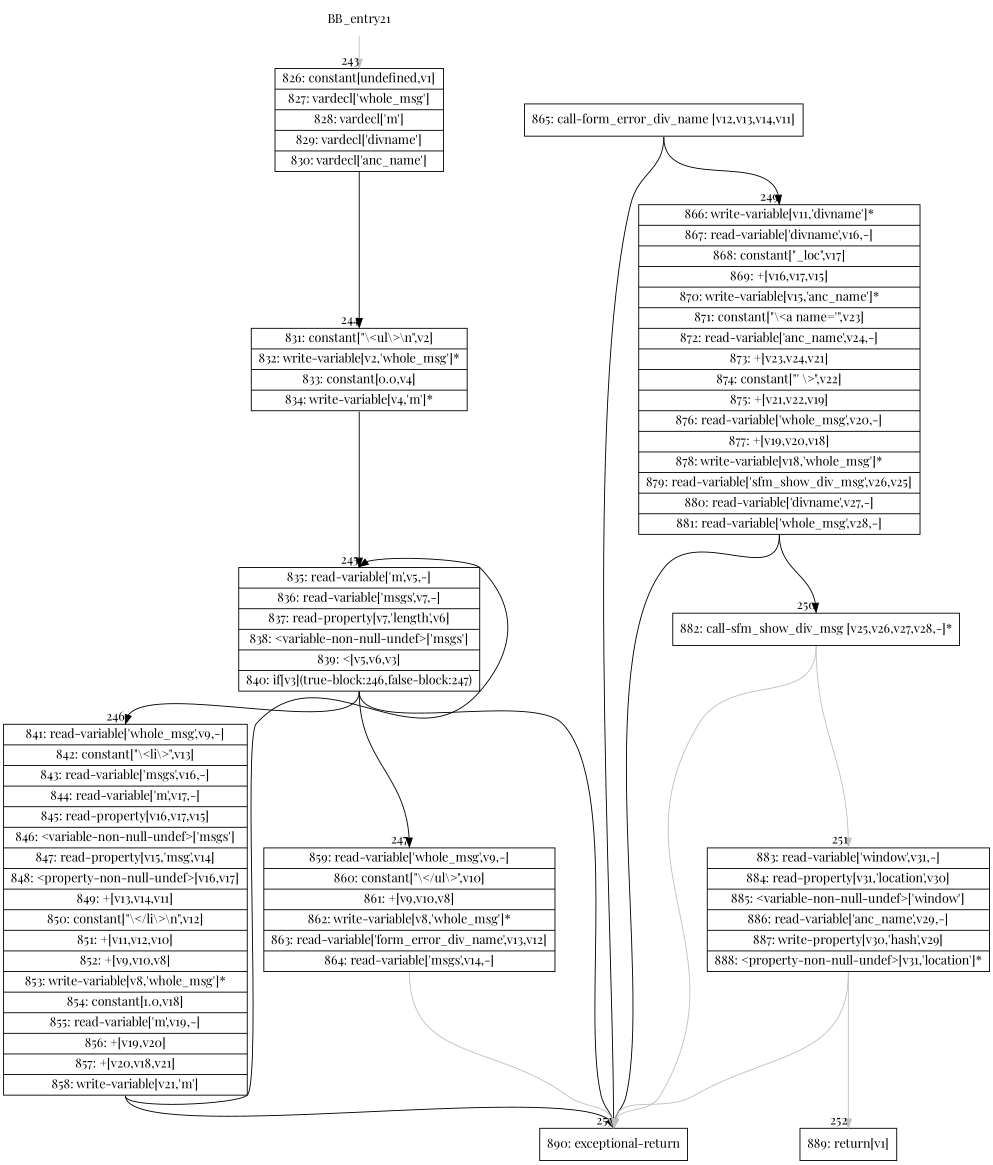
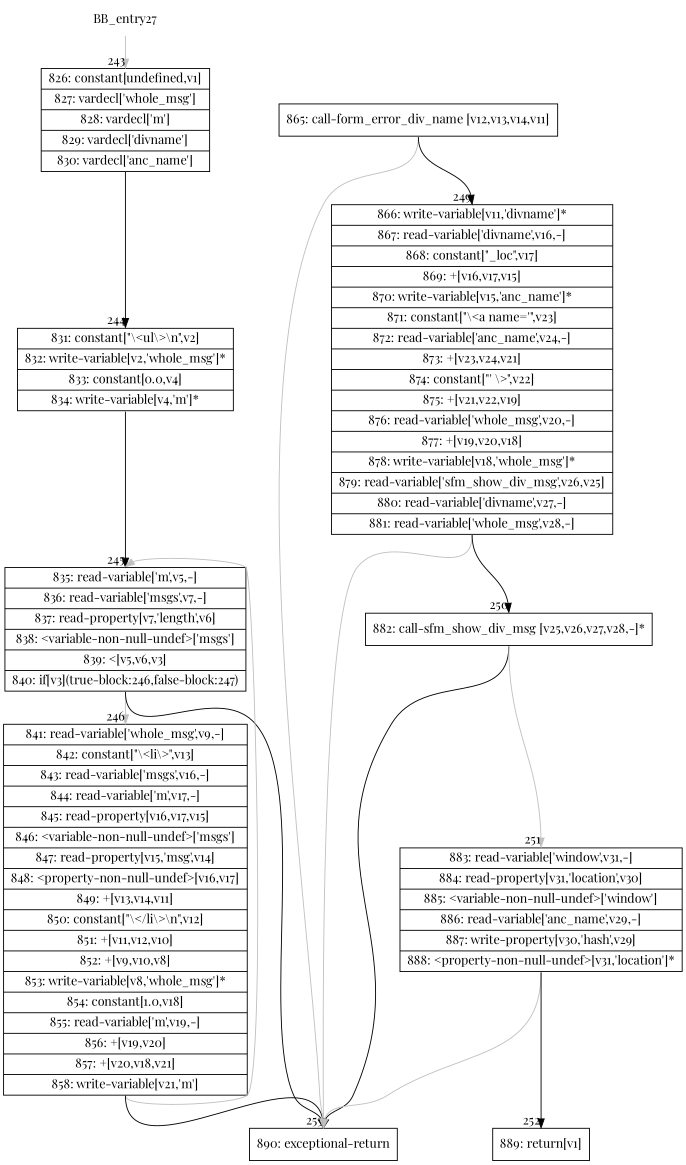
node "BB_entry21": label "BB_entry21" -> "BB_entry27"
edge "865: call-form_error_div_name [v12,v13,v14,v11]" -> "890: exceptional-return": color black -> gray
edge "835: read-variable['m',v5,-]" -> "841: read-variable['whole_msg',v9,-]": color black -> gray
edge "841: read-variable['whole_msg',v9,-]" -> "835: read-variable['m',v5,-]": color black -> gray
edge "866: write-variable[v11,'divname']*" -> "890: exceptional-return": color black -> gray
edge "882: call-sfm_show_div_msg [v25,v26,v27,v28,-]*" -> "890: exceptional-return": color gray -> black
node "859: read-variable['whole_msg',v9,-]": removed
edge "883: read-variable['window',v31,-]" -> "889: return[v1]": color gray -> black
